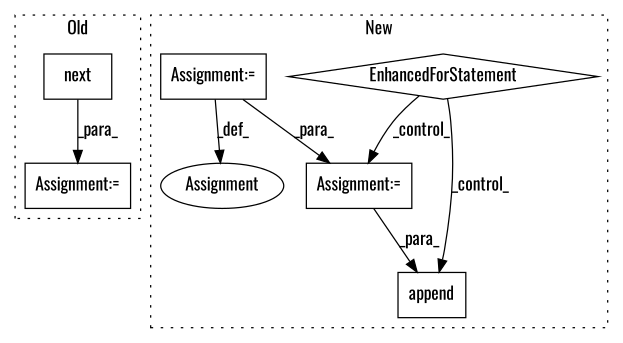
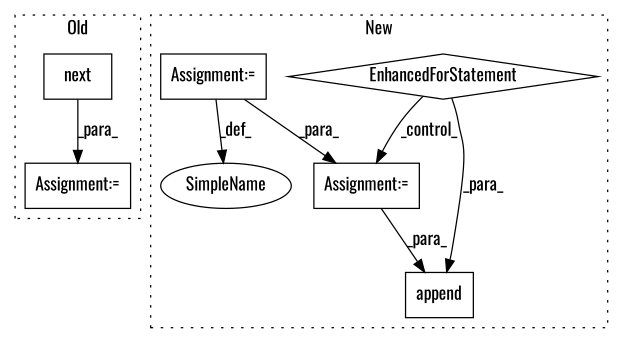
node "Assignment": label "Assignment" -> "SimpleName"
edge "EnhancedForStatement" -> "append": label "_control_" -> "_para_"
